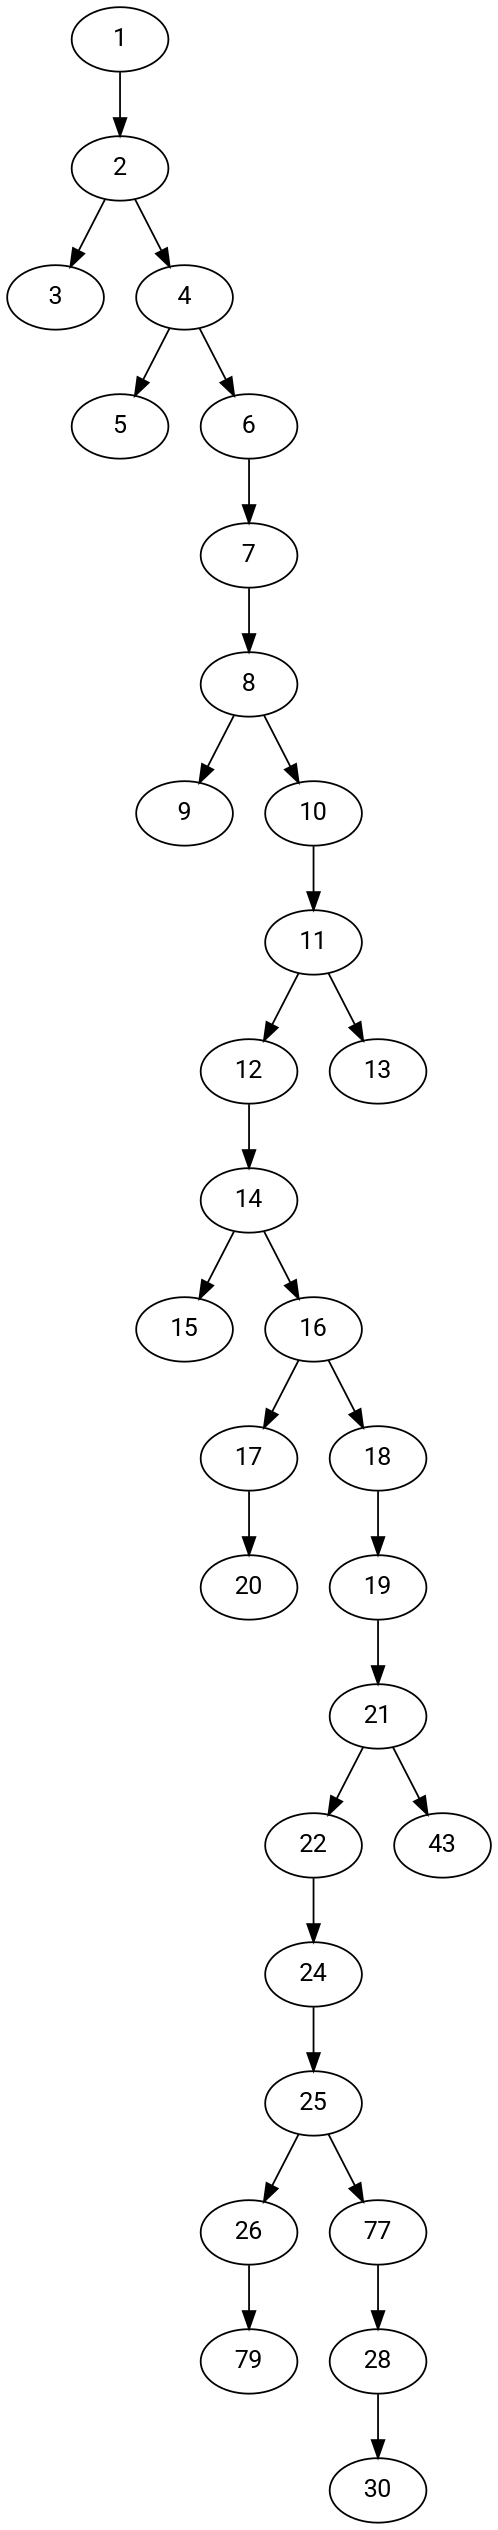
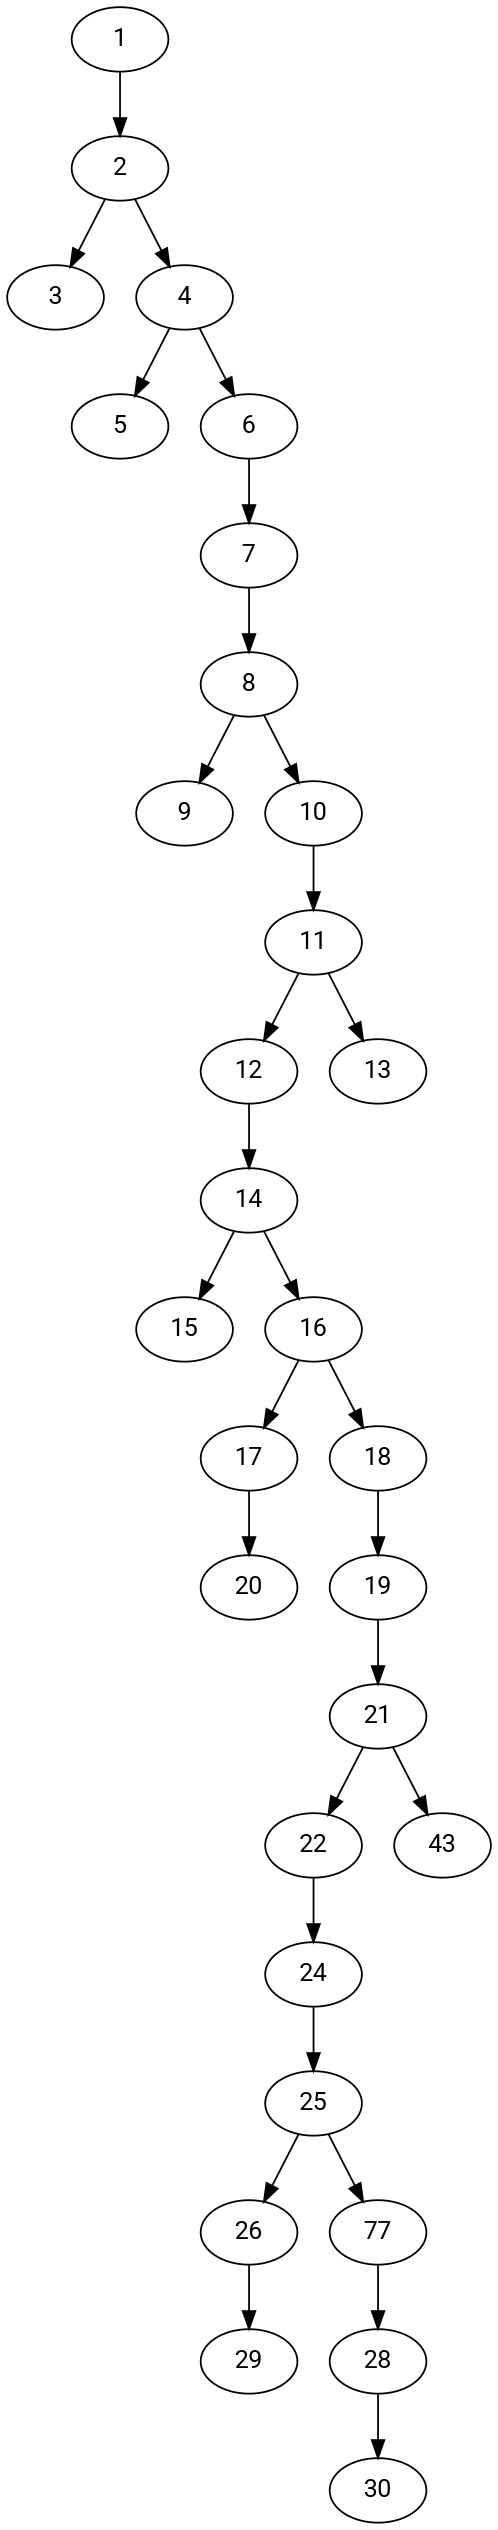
node "79": label "79" -> "29"
